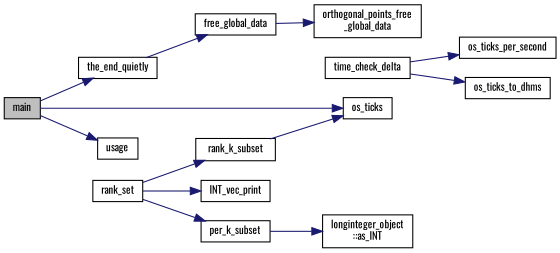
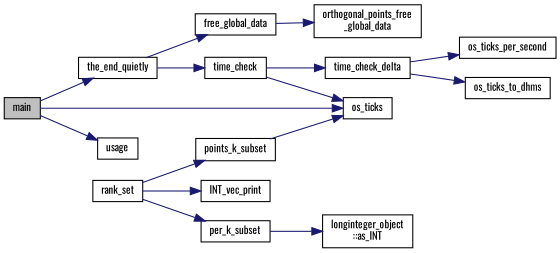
node "time_check": added
node "rank_k_subset": label "rank_k_subset" -> "points_k_subset"
